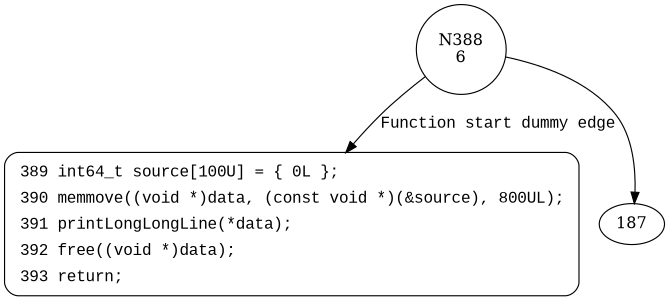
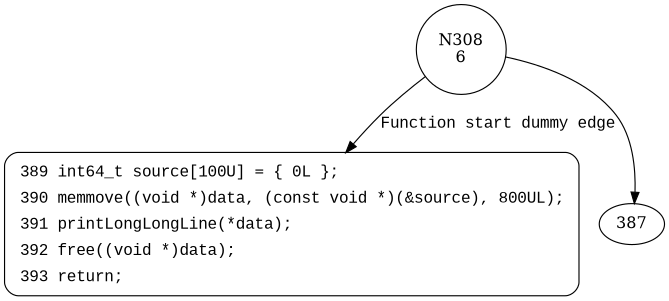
node "N388 6": label "N388 6" -> "N308 6"
node "187": label "187" -> "387"
